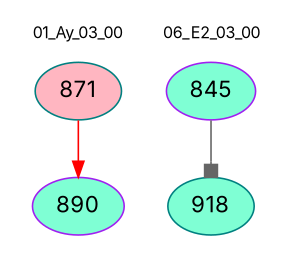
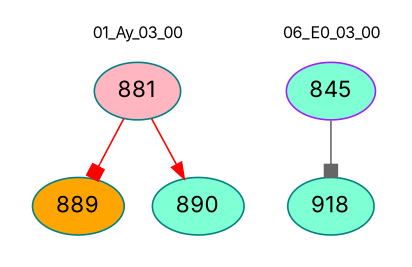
cluster "06_E2_03_00": label "06_E2_03_00" -> "06_E0_03_00"
node "871": label "871" -> "881"
node "890": color purple -> teal
node "889": added
